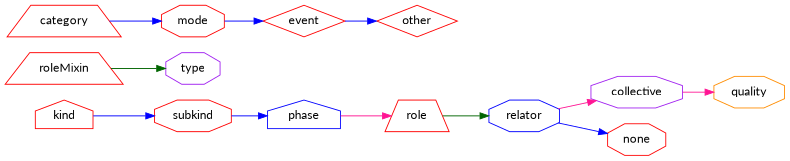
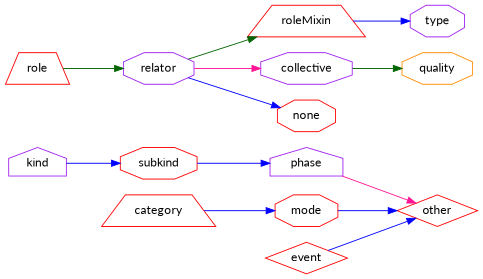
edge "mode" -> "event": now "mode" -> "other"
edge "relator" -> "roleMixin": added
edge "roleMixin" -> "type": color darkgreen -> blue
edge "collective" -> "quality": color deeppink -> darkgreen
node "kind": color red -> purple
node "phase": color blue -> purple
edge "phase" -> "role": now "phase" -> "other"
node "relator": color blue -> purple
